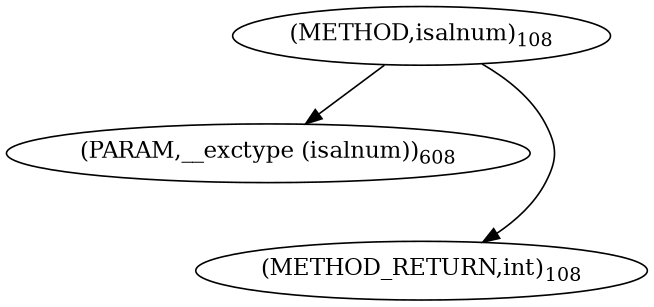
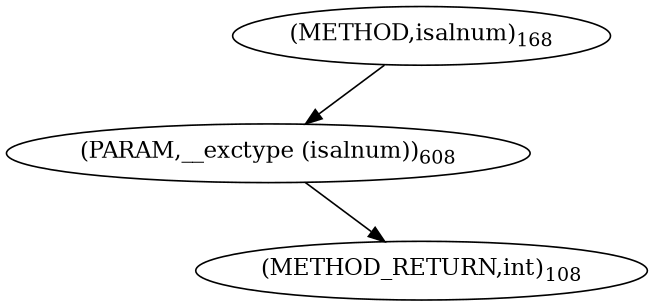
node "(METHOD,isalnum)": text "108" -> "168"
edge "(METHOD,isalnum)" -> "(METHOD_RETURN,int)": now "(PARAM,__exctype (isalnum))" -> "(METHOD_RETURN,int)"
